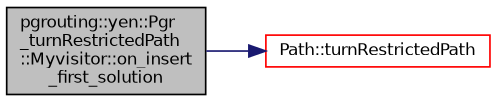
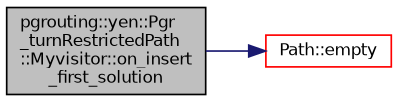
node "Path::turnRestrictedPath": label "Path::turnRestrictedPath" -> "Path::empty"
